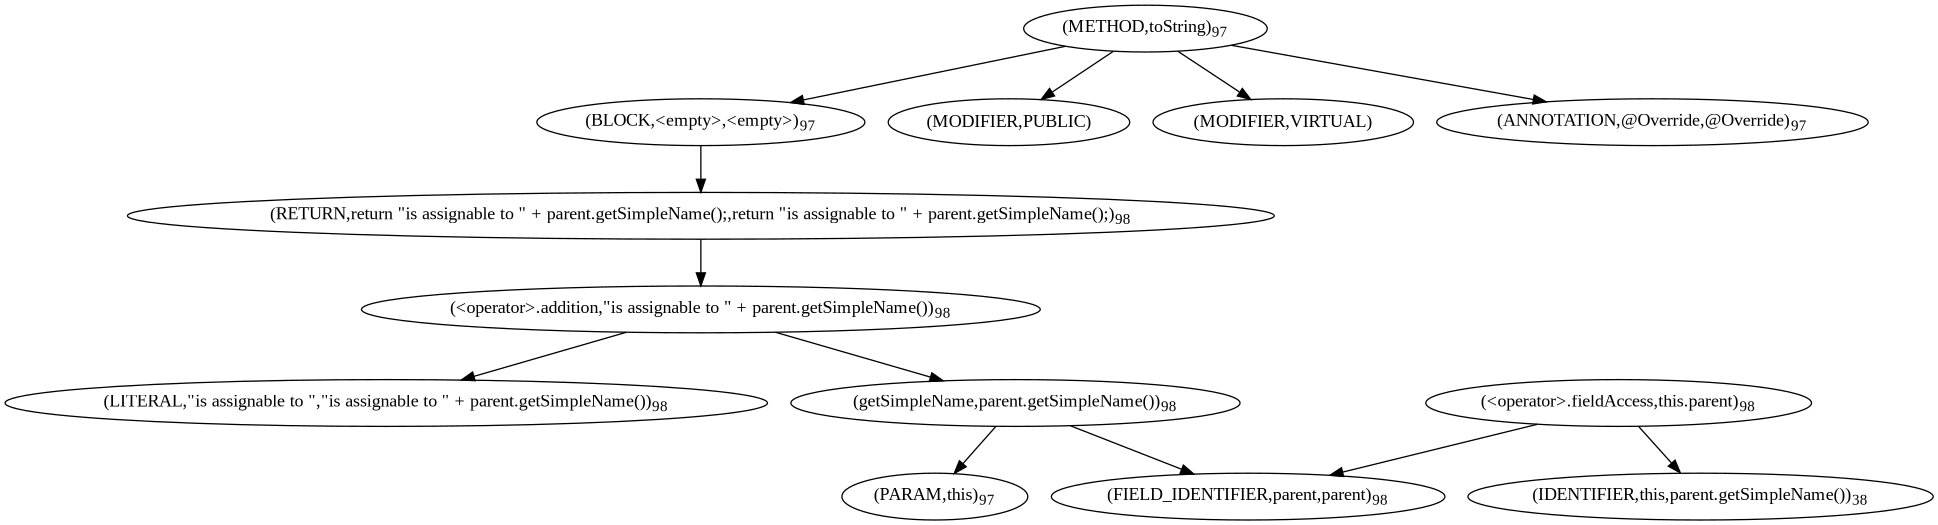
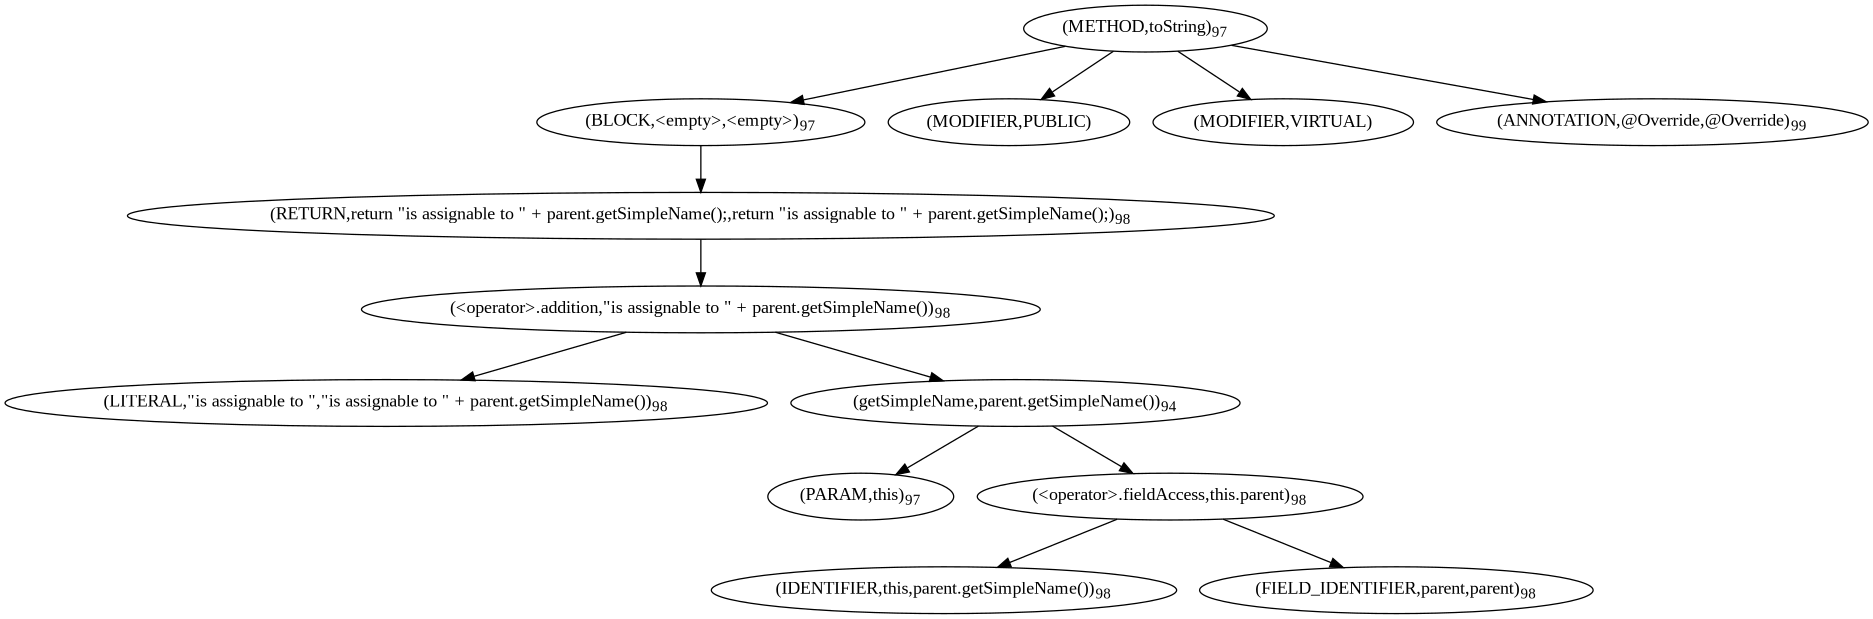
node "(ANNOTATION,@Override,@Override)": text "97" -> "99"
node "(getSimpleName,parent.getSimpleName())": text "98" -> "94"
edge "(getSimpleName,parent.getSimpleName())" -> "(FIELD_IDENTIFIER,parent,parent)": now "(getSimpleName,parent.getSimpleName())" -> "(<operator>.fieldAccess,this.parent)"
node "(IDENTIFIER,this,parent.getSimpleName())": text "38" -> "98"
